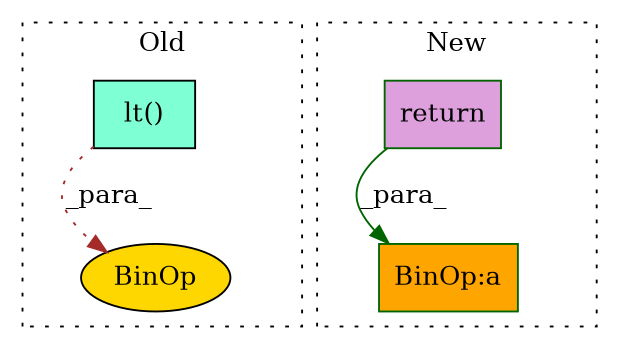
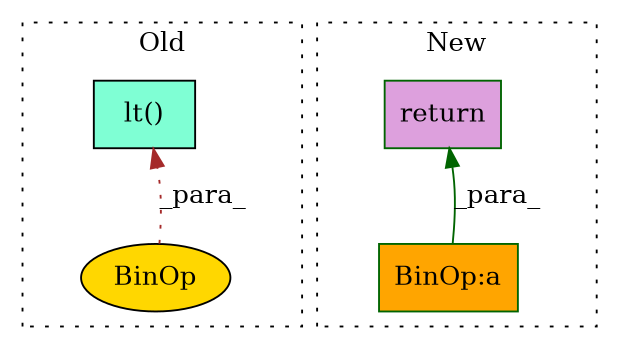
edge "return" -> "BinOp:a": reversed
edge "lt()" -> "BinOp": reversed
